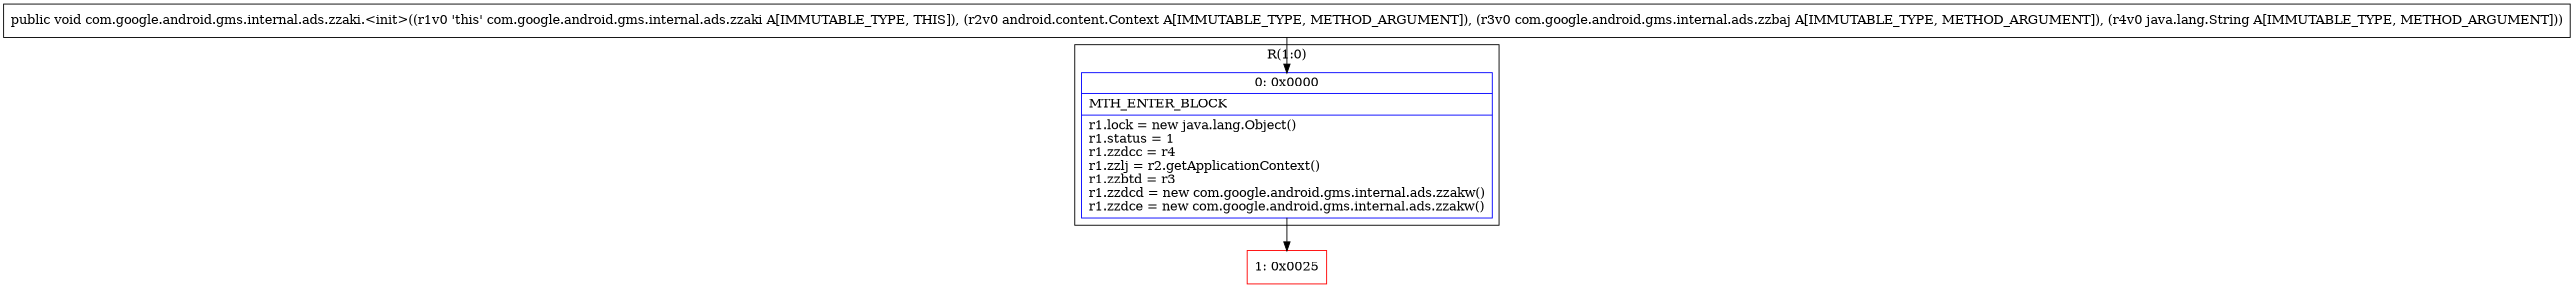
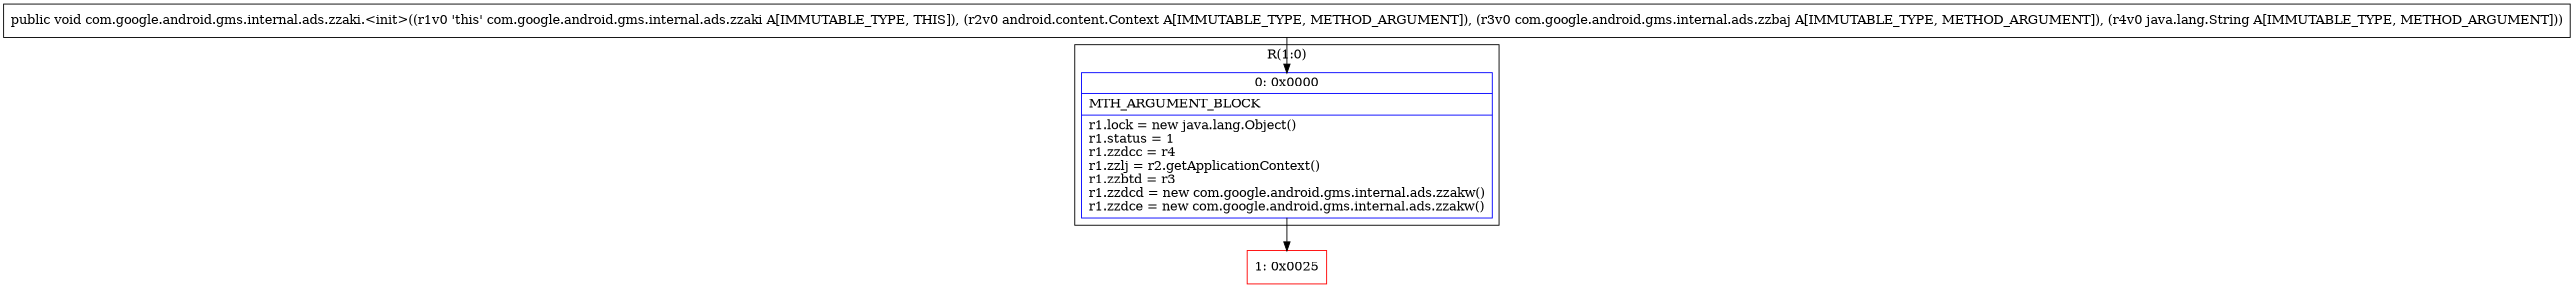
node "0: 0x0000": text "MTH_ENTER_BLOCK" -> "MTH_ARGUMENT_BLOCK"
